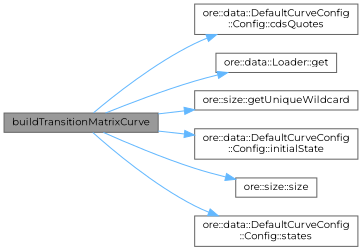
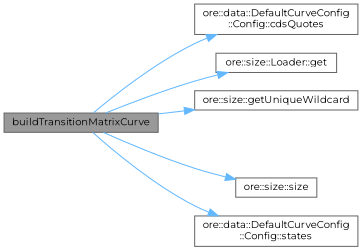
node "ore::data::Loader::get": label "ore::data::Loader::get" -> "ore::size::Loader::get"
node "ore::data::DefaultCurveConfig ::Config::initialState": removed
